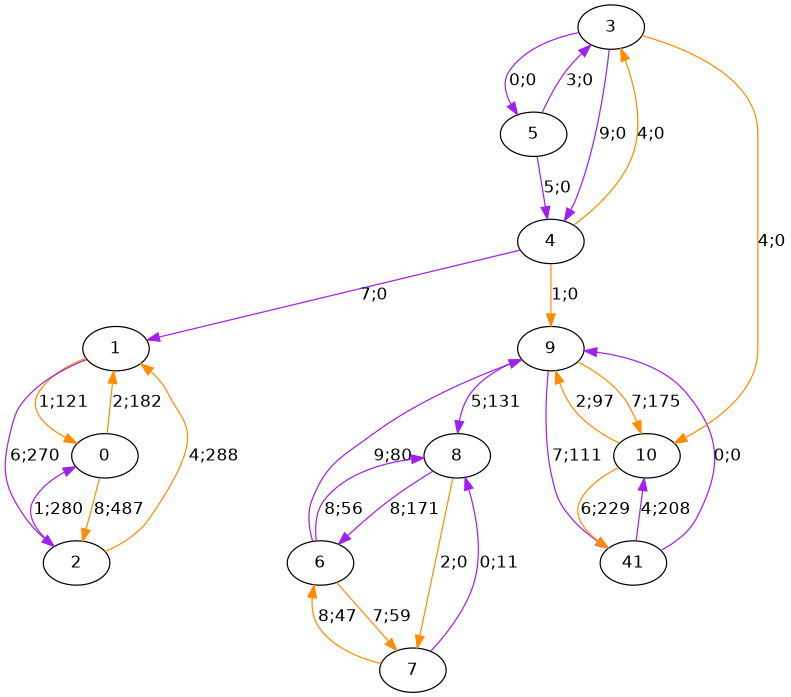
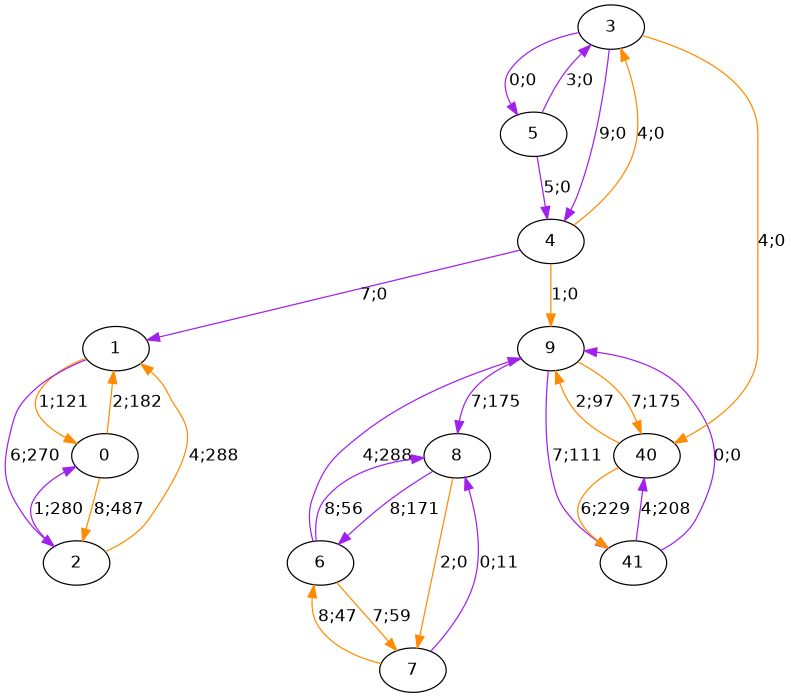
edge "9" -> "8": label "5;131" -> "7;175"
edge "6" -> "9": label "9;80" -> "4;288"
node "10": label "10" -> "40"
